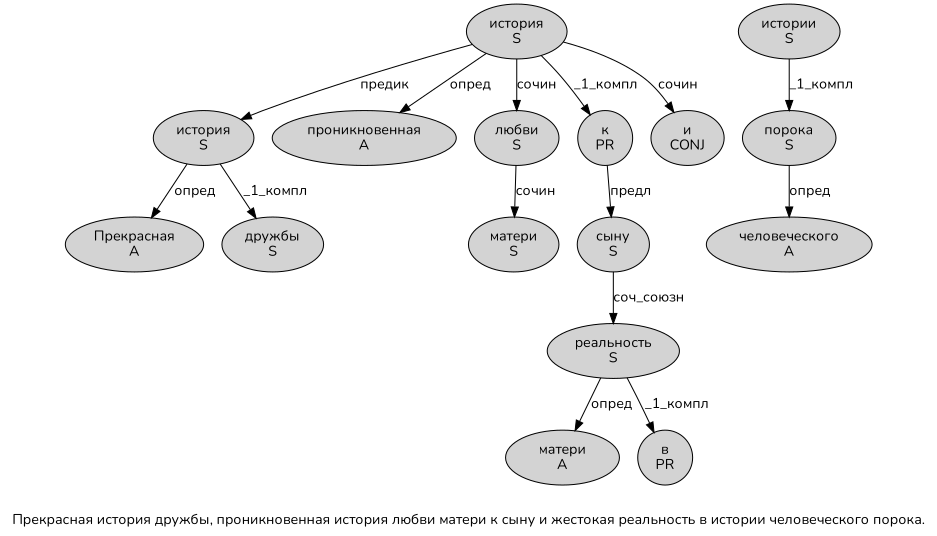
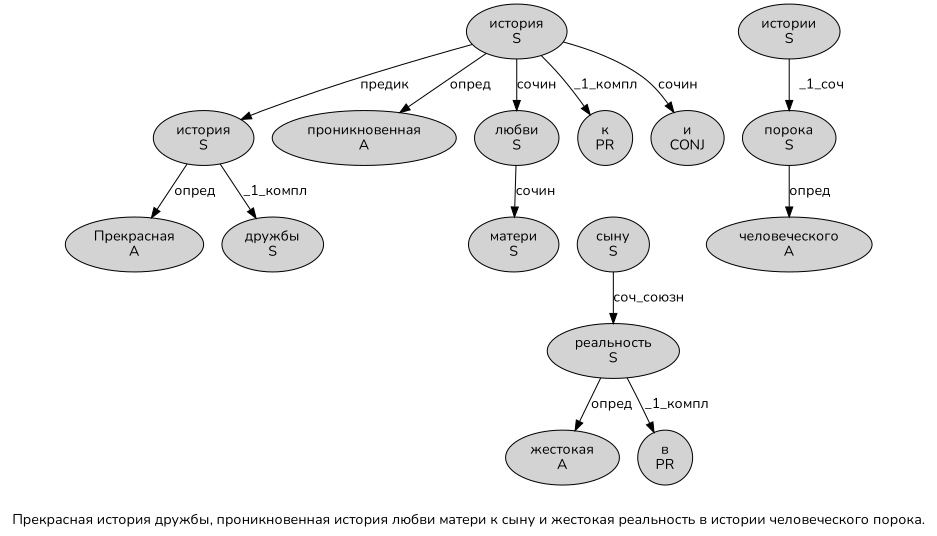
edge "истории S" -> "порока S": label "_1_компл" -> "_1_соч"
edge "к PR" -> "сыну S": removed, label "предл"
node "матери A": label "матери A" -> "жестокая A"
